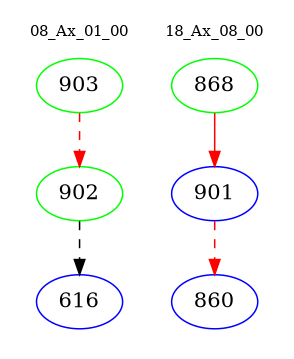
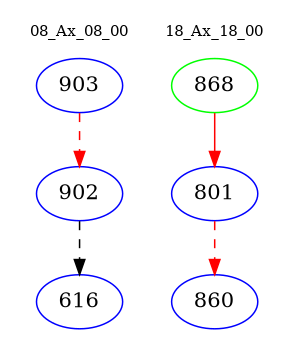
cluster "08_Ax_01_00": label "08_Ax_01_00" -> "08_Ax_08_00"
cluster "18_Ax_08_00": label "18_Ax_08_00" -> "18_Ax_18_00"
node "903": color green -> blue
node "902": color green -> blue
node "901": label "901" -> "801"
